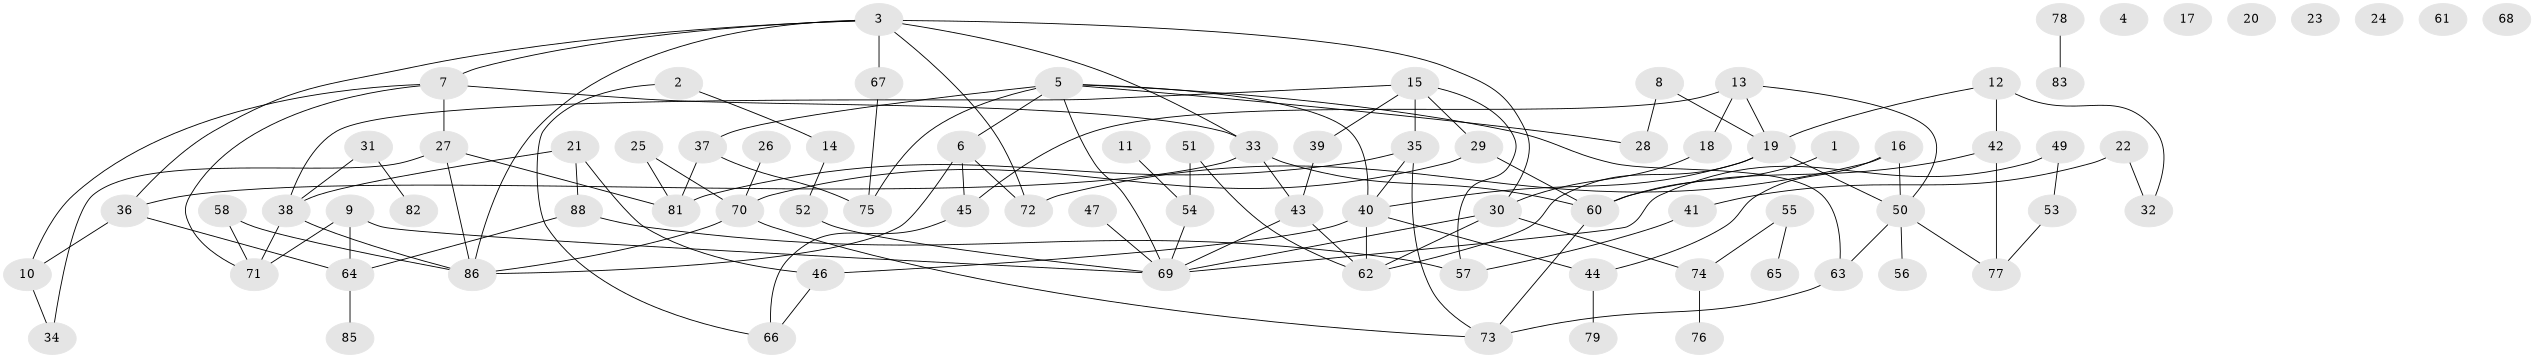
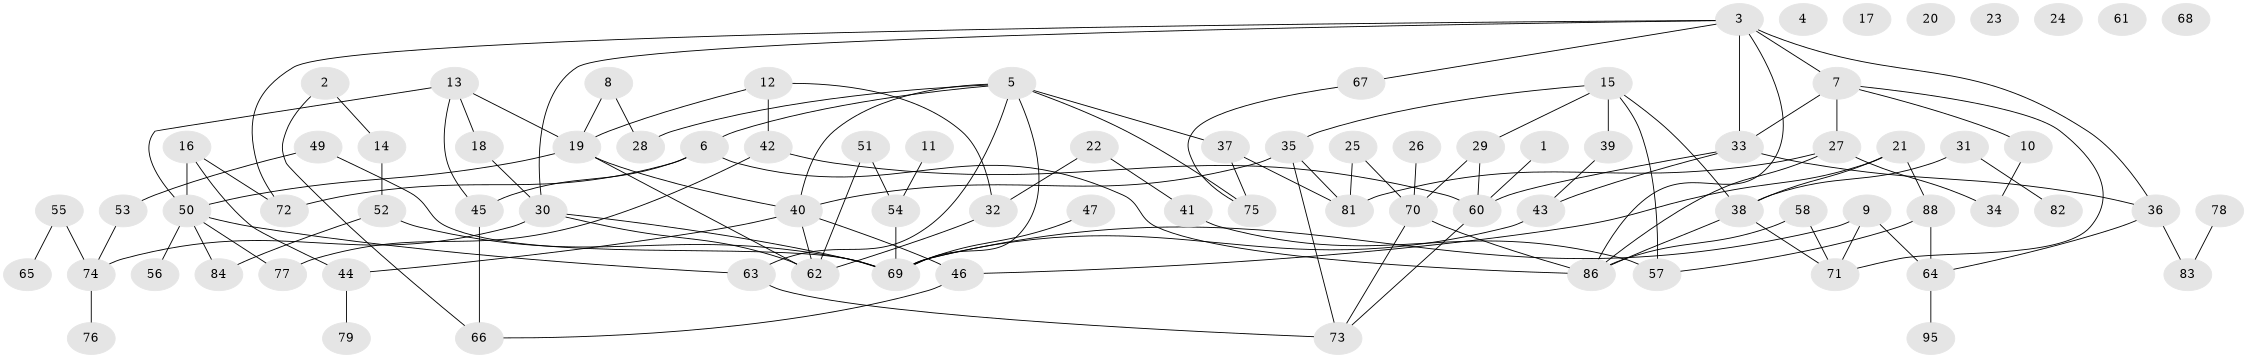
edge "43" -- "62": now "32" -- "62"
edge "36" -- "10": now "36" -- "83"
edge "53" -- "77": now "53" -- "74"
node "84": added
node "85": label "85" -> "95"
